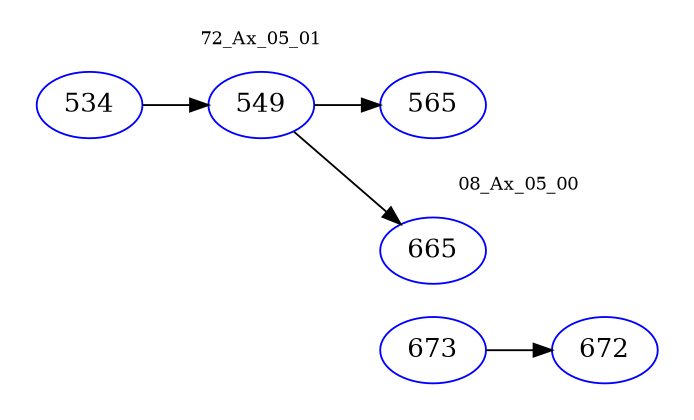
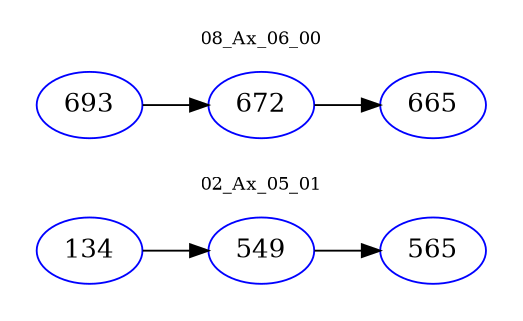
cluster "72_Ax_05_01": label "72_Ax_05_01" -> "02_Ax_05_01"
node "534": label "534" -> "134"
edge "549" -> "665": now "672" -> "665"
cluster "08_Ax_05_00": label "08_Ax_05_00" -> "08_Ax_06_00"
node "673": label "673" -> "693"
